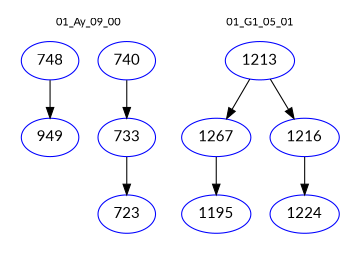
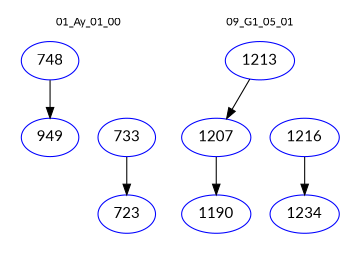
cluster "01_Ay_09_00": label "01_Ay_09_00" -> "01_Ay_01_00"
cluster "01_G1_05_01": label "01_G1_05_01" -> "09_G1_05_01"
node "740": removed
edge "1213" -> "1216": removed
node "1267": label "1267" -> "1207"
node "1195": label "1195" -> "1190"
node "1224": label "1224" -> "1234"
